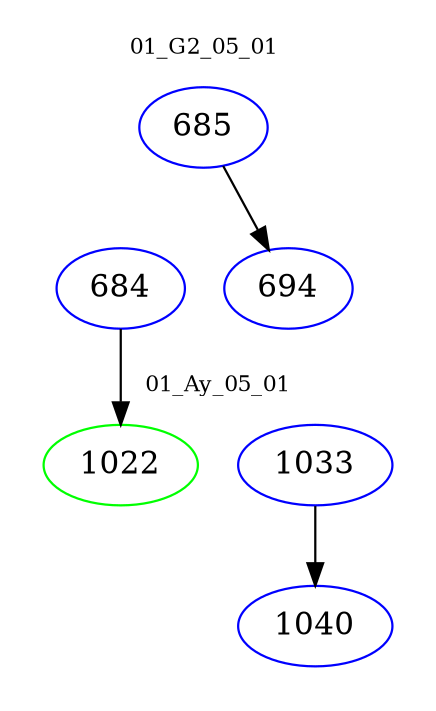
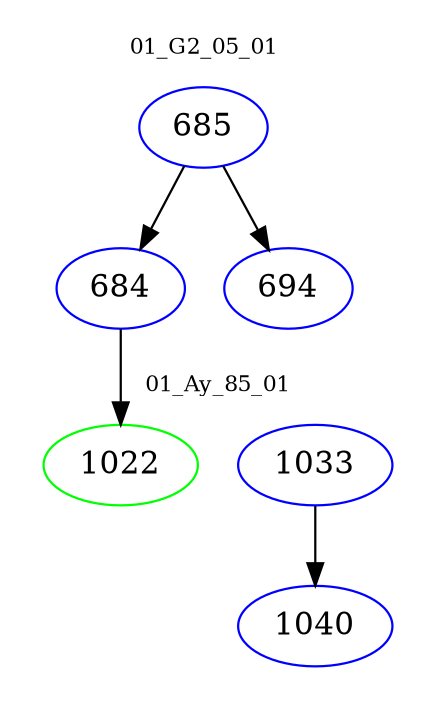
edge "685" -> "684": added
cluster "01_Ay_05_01": label "01_Ay_05_01" -> "01_Ay_85_01"
